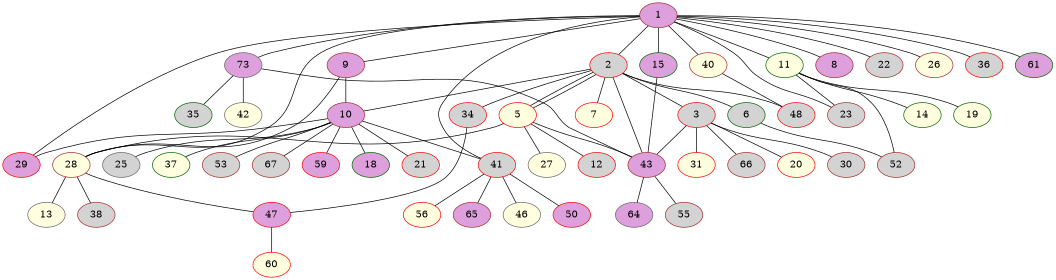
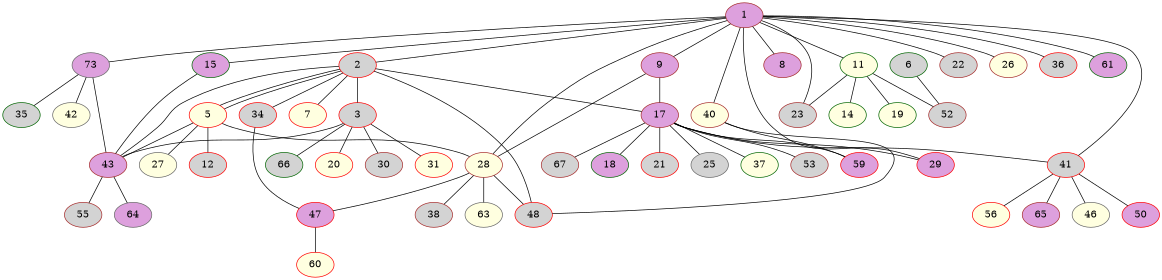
edge "2" -- "6": removed
node "10": label "10" -> "17"
edge "40" -- "59": added
node "66": color brown -> darkgreen
edge "28" -- "48": added
node "13": label "13" -> "63"
